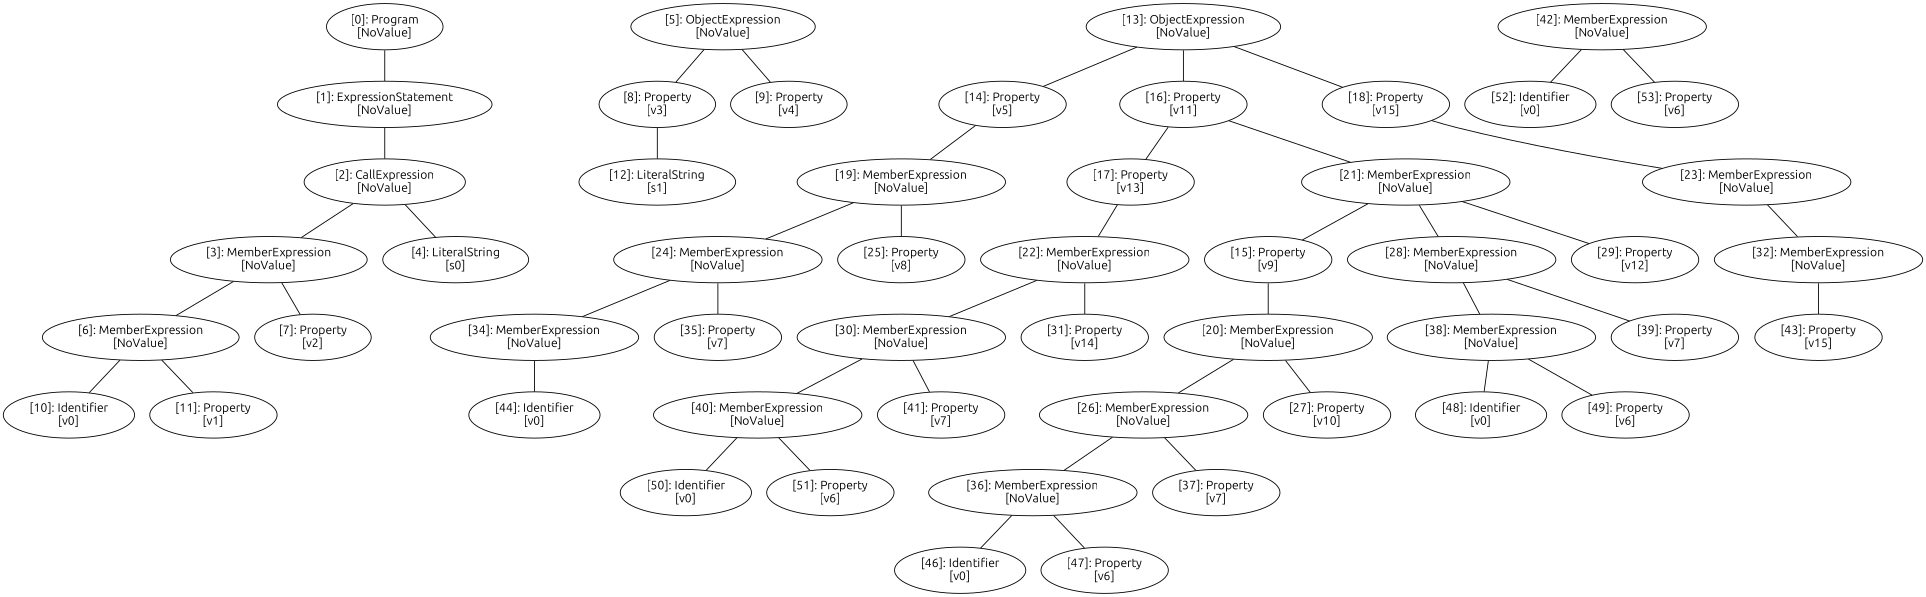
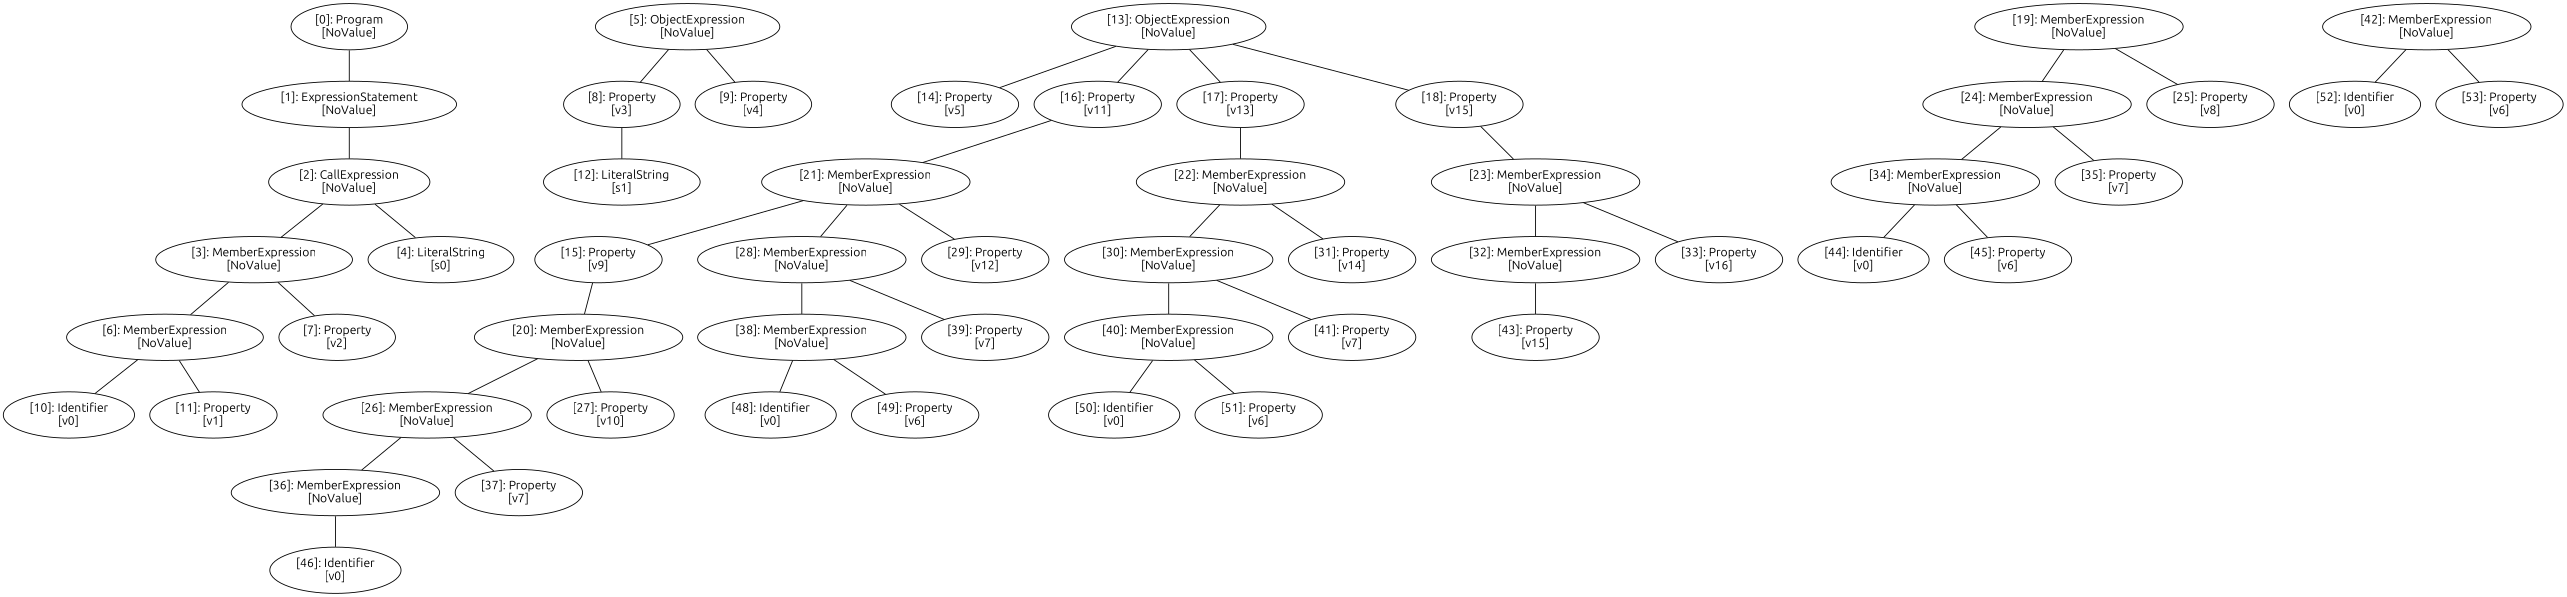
edge "[14]: Property [v5]" -- "[19]: MemberExpression [NoValue]": removed
edge "[16]: Property [v11]" -- "[17]: Property [v13]": now "[13]: ObjectExpression [NoValue]" -- "[17]: Property [v13]"
node "[33]: Property [v16]": added
node "[45]: Property [v6]": added
node "[47]: Property [v6]": removed
